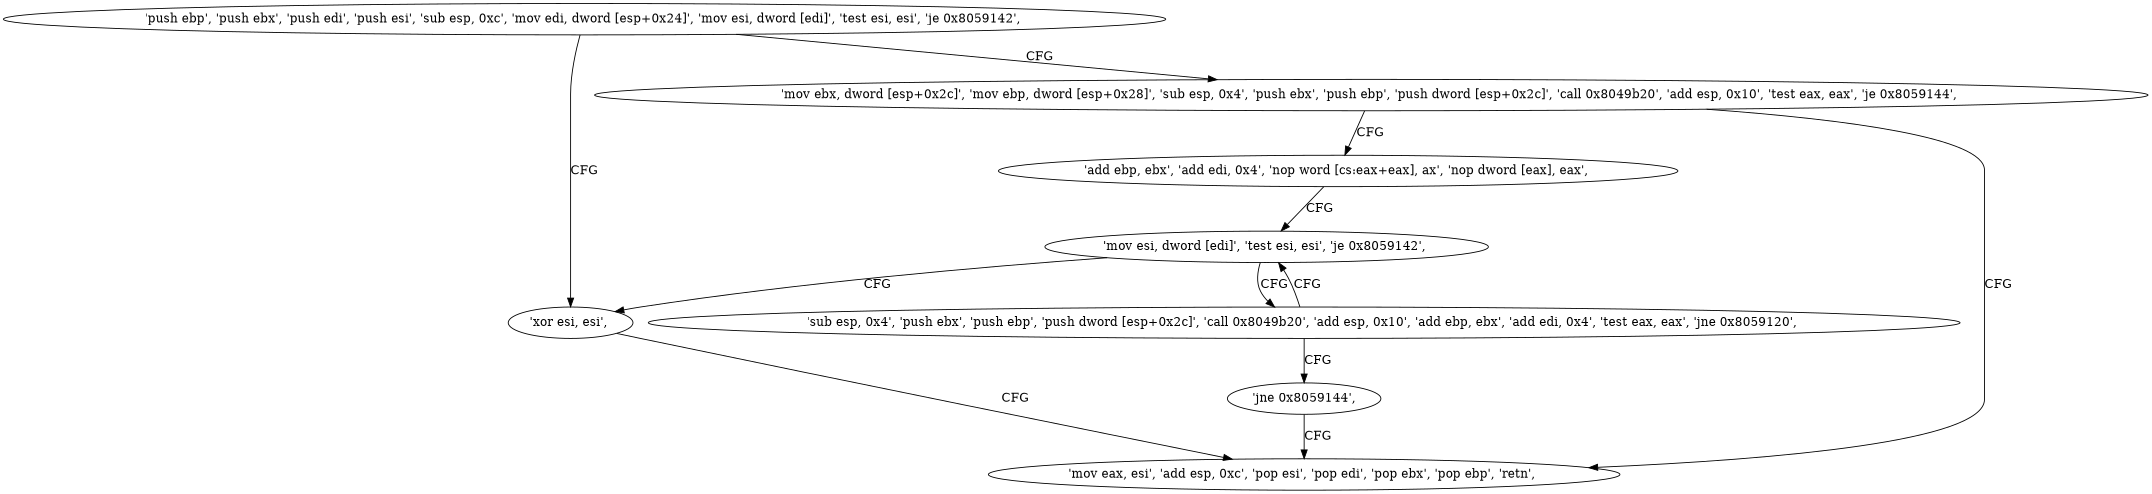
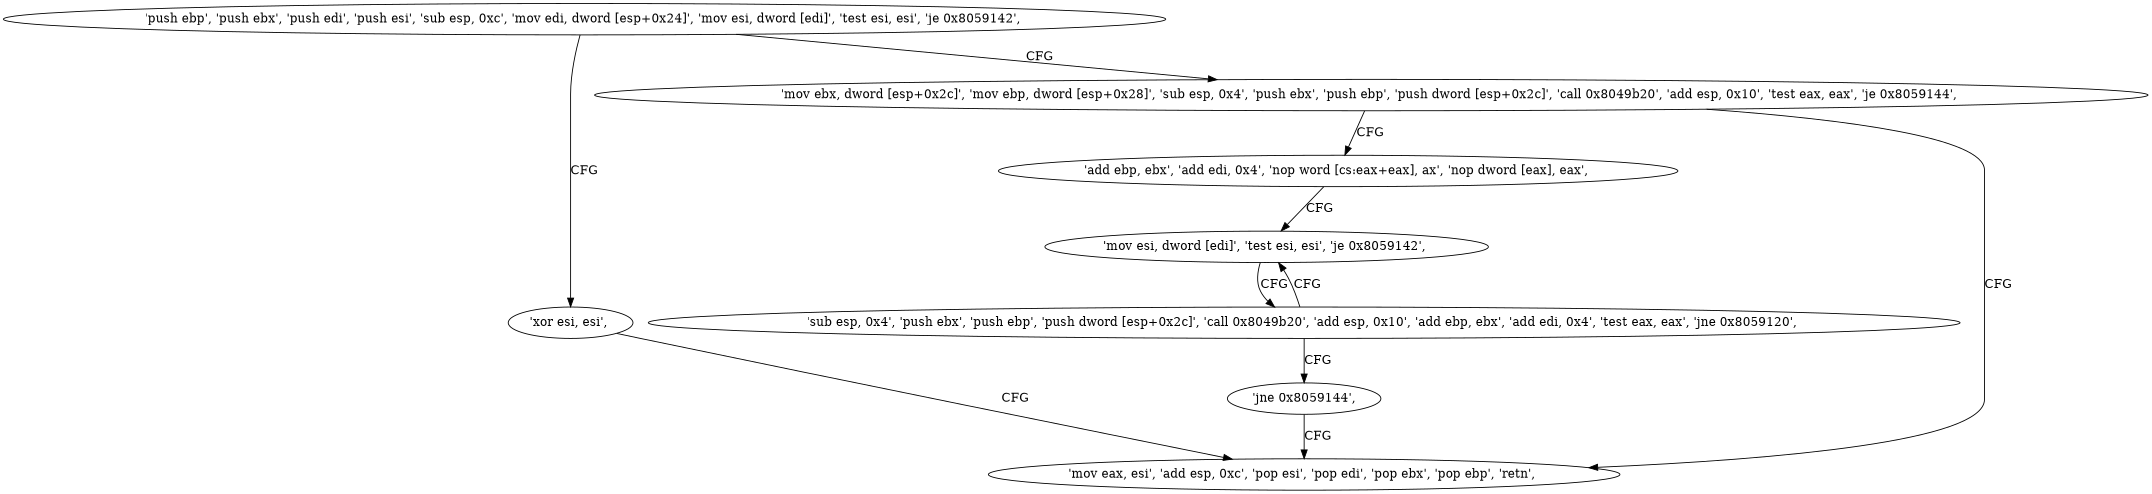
edge "'mov esi, dword [edi]', 'test esi, esi', 'je 0x8059142'," -> "'xor esi, esi',": removed, label "CFG"
